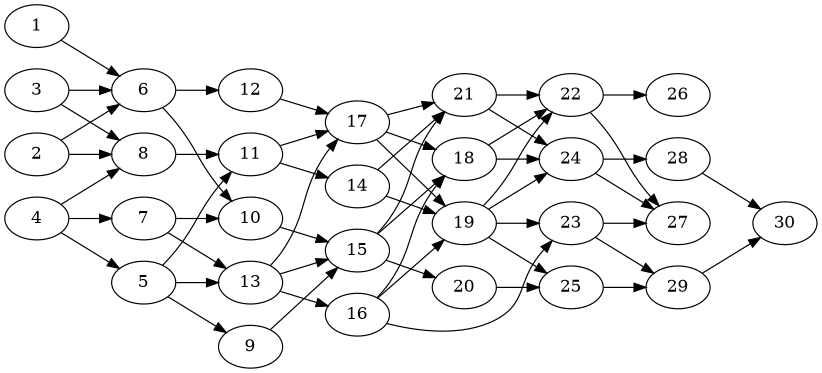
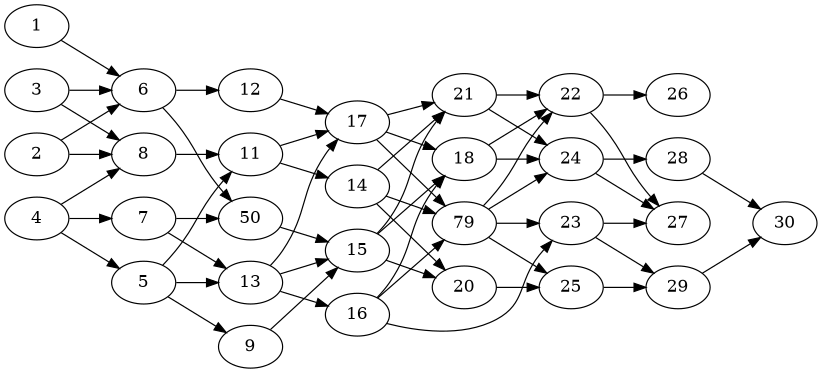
node "10": label "10" -> "50"
node "19": label "19" -> "79"
edge "14" -> "20": added
